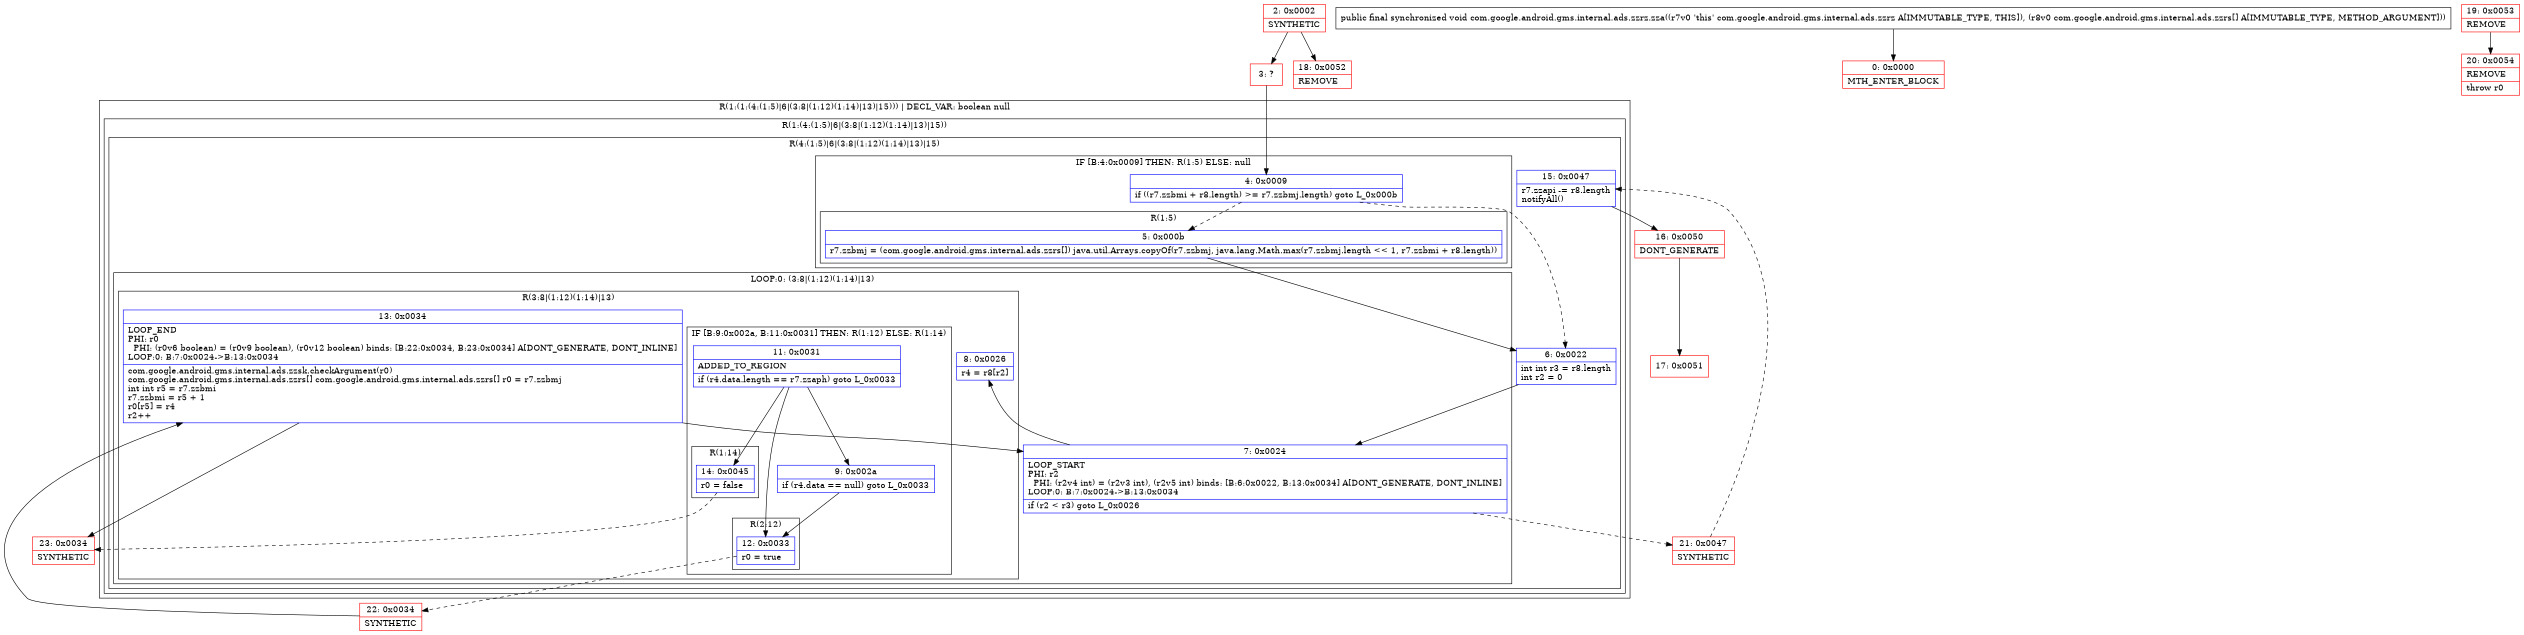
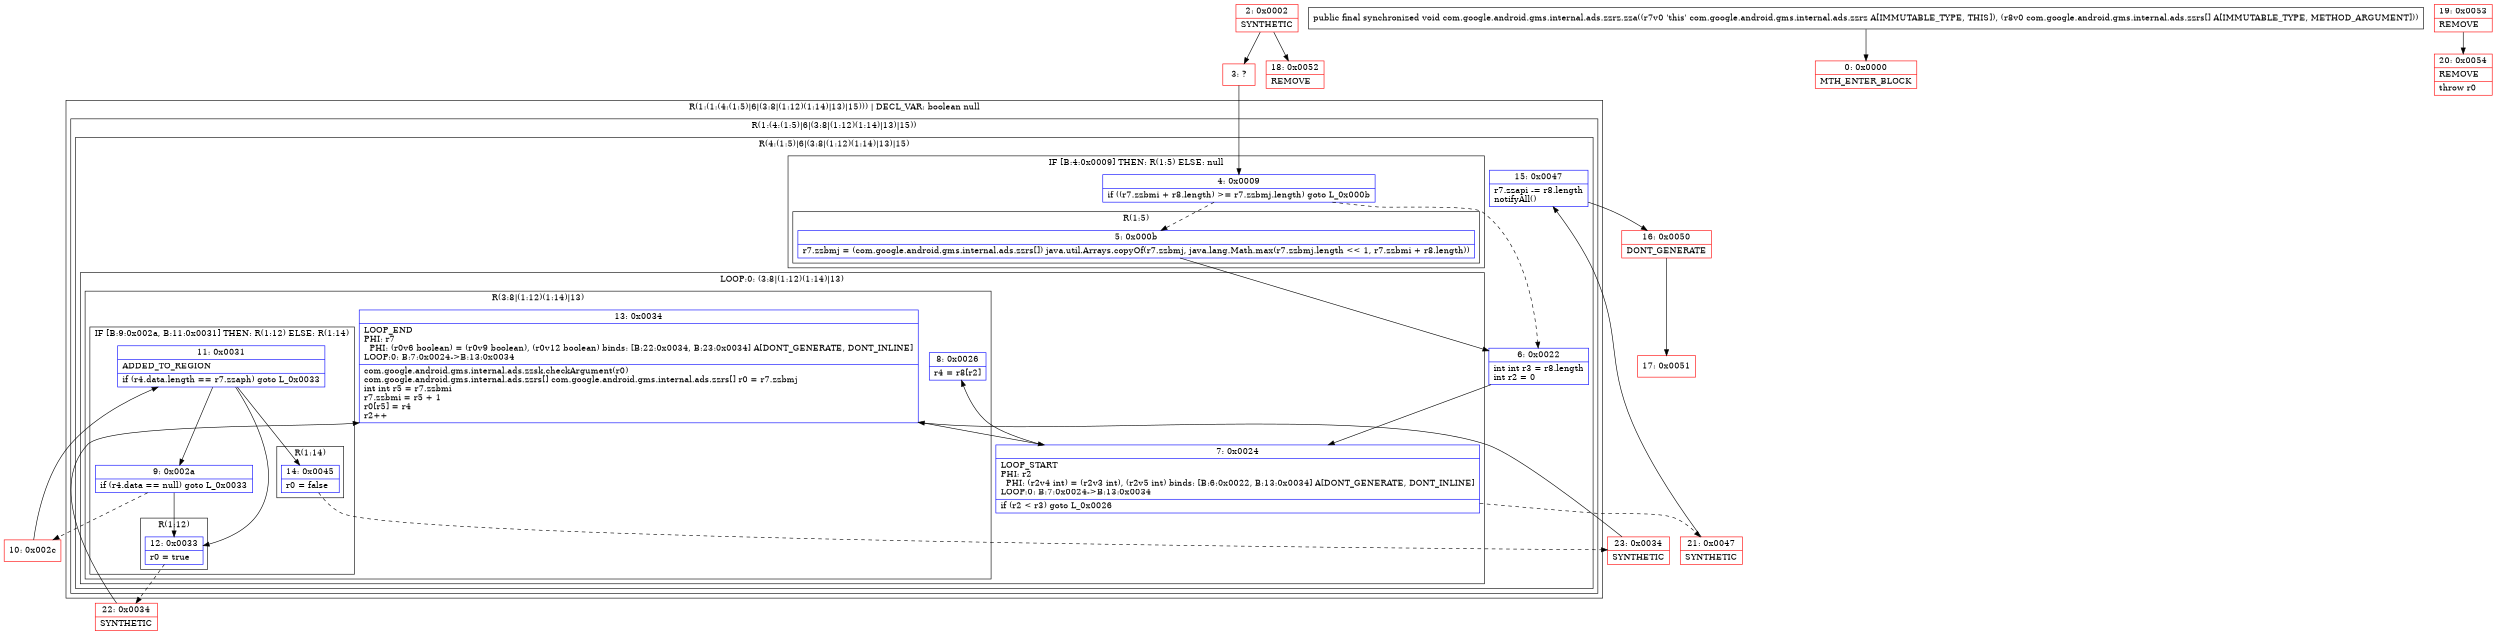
edge "21: 0x0047" -> "15: 0x0047": style dashed -> solid
node "13: 0x0034": text "PHI: r0" -> "PHI: r7"
edge "13: 0x0034" -> "23: 0x0034": reversed
cluster "R(2:12)": label "R(2:12)" -> "R(1:12)"
node "10: 0x002c": added
